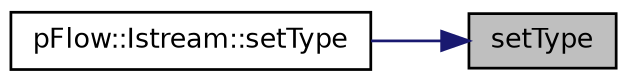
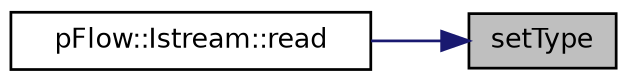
node "pFlow::Istream::setType": label "pFlow::Istream::setType" -> "pFlow::Istream::read"
